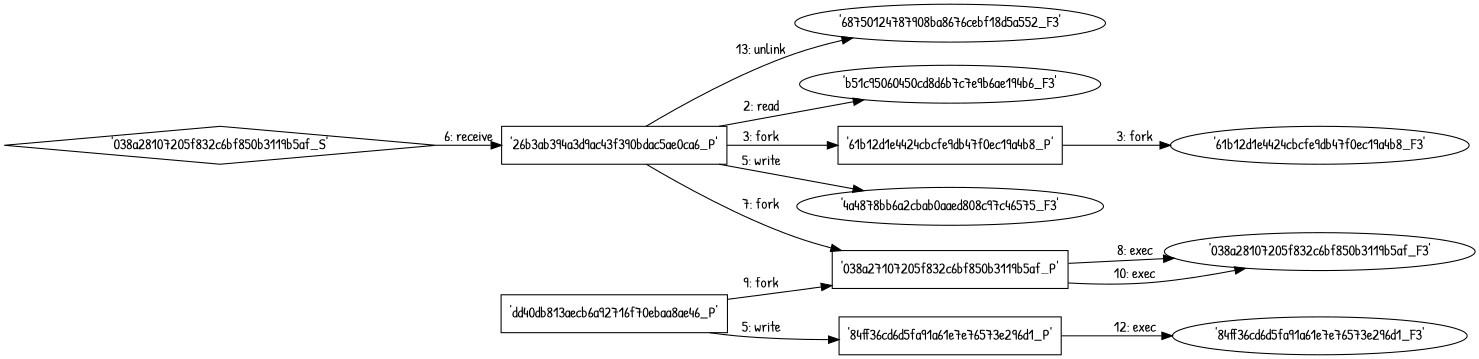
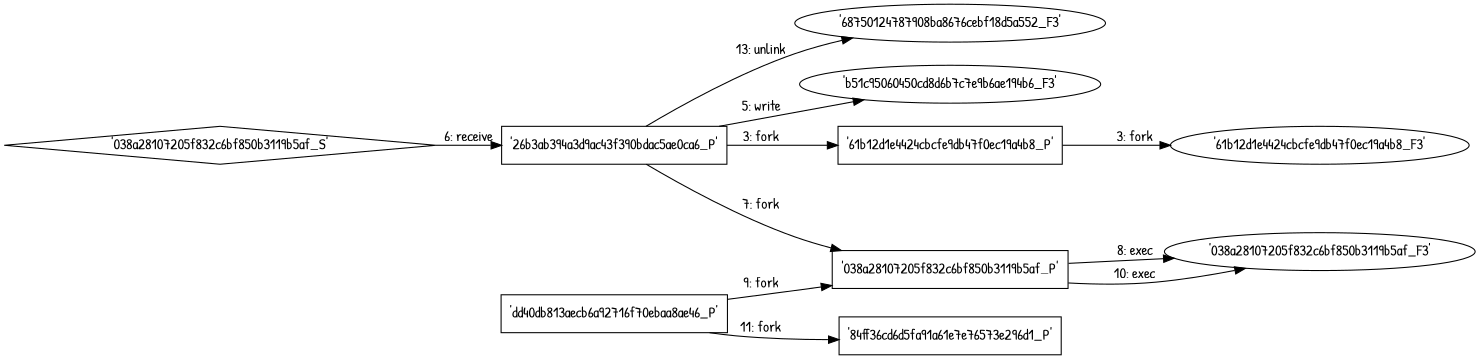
edge "'26b3ab394a3d9ac43f390bdac5ae0ca6_P'" -> "'b51c95060450cd8d6b7c7e9b6ae194b6_F3'": label "2: read" -> "5: write"
node "'4a4878bb6a2cbab0aaed808c97c46575_F3'": removed
node "'038a27107205f832c6bf850b3119b5af_P'": label "'038a27107205f832c6bf850b3119b5af_P'" -> "'038a28107205f832c6bf850b3119b5af_P'"
edge "'dd40db813aecb6a92716f70ebaa8ae46_P'" -> "'84ff36cd6d5fa91a61e7e76573e296d1_P'": label "5: write" -> "11: fork"
node "'84ff36cd6d5fa91a61e7e76573e296d1_F3'": removed
